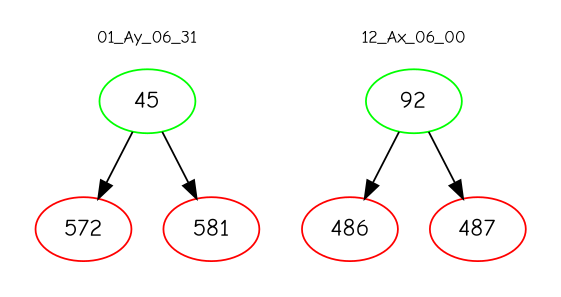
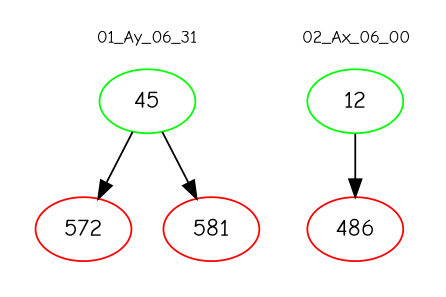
cluster "12_Ax_06_00": label "12_Ax_06_00" -> "02_Ax_06_00"
node "92": label "92" -> "12"
node "487": removed
